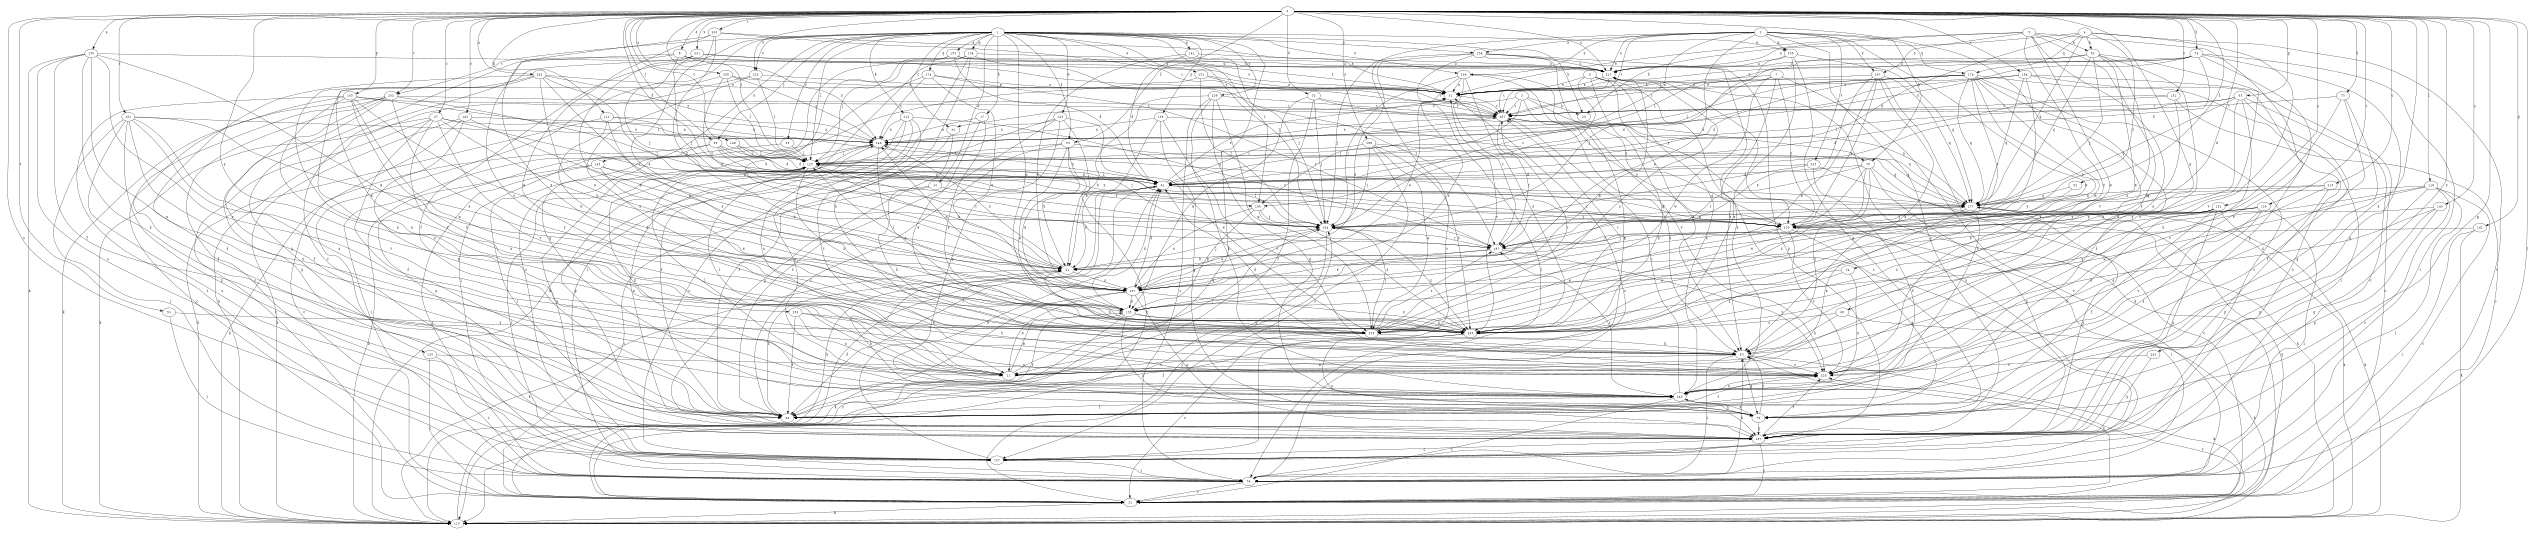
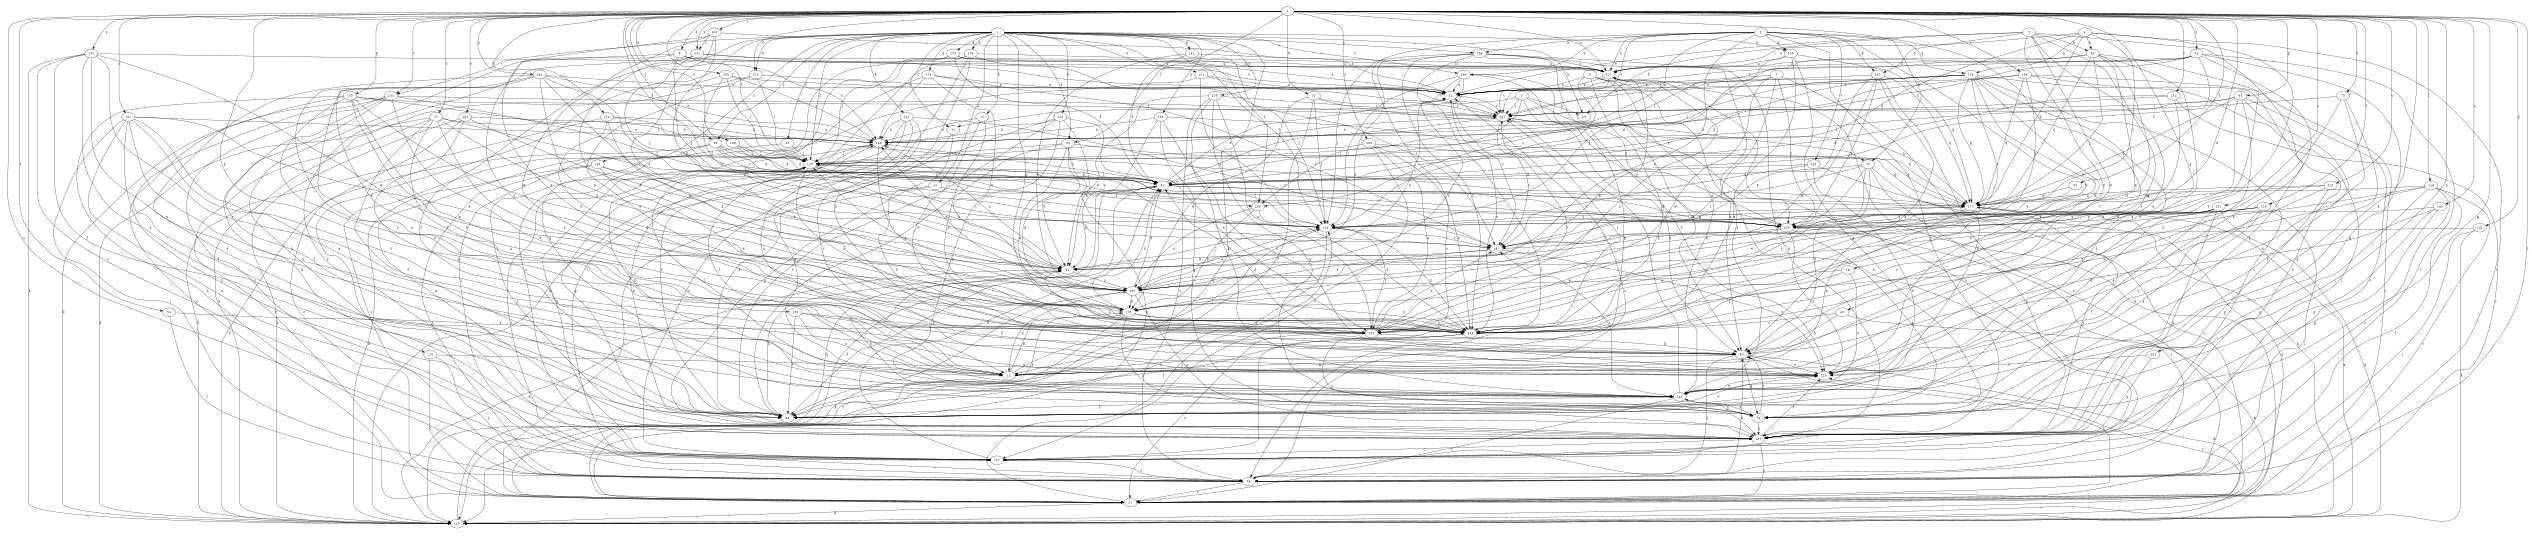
edge "200" -> "207": now "200" -> "221"
edge "188" -> "104": removed, label "j"
edge "186" -> "104": removed, label "j"
edge "266" -> "269": now "194" -> "269"
